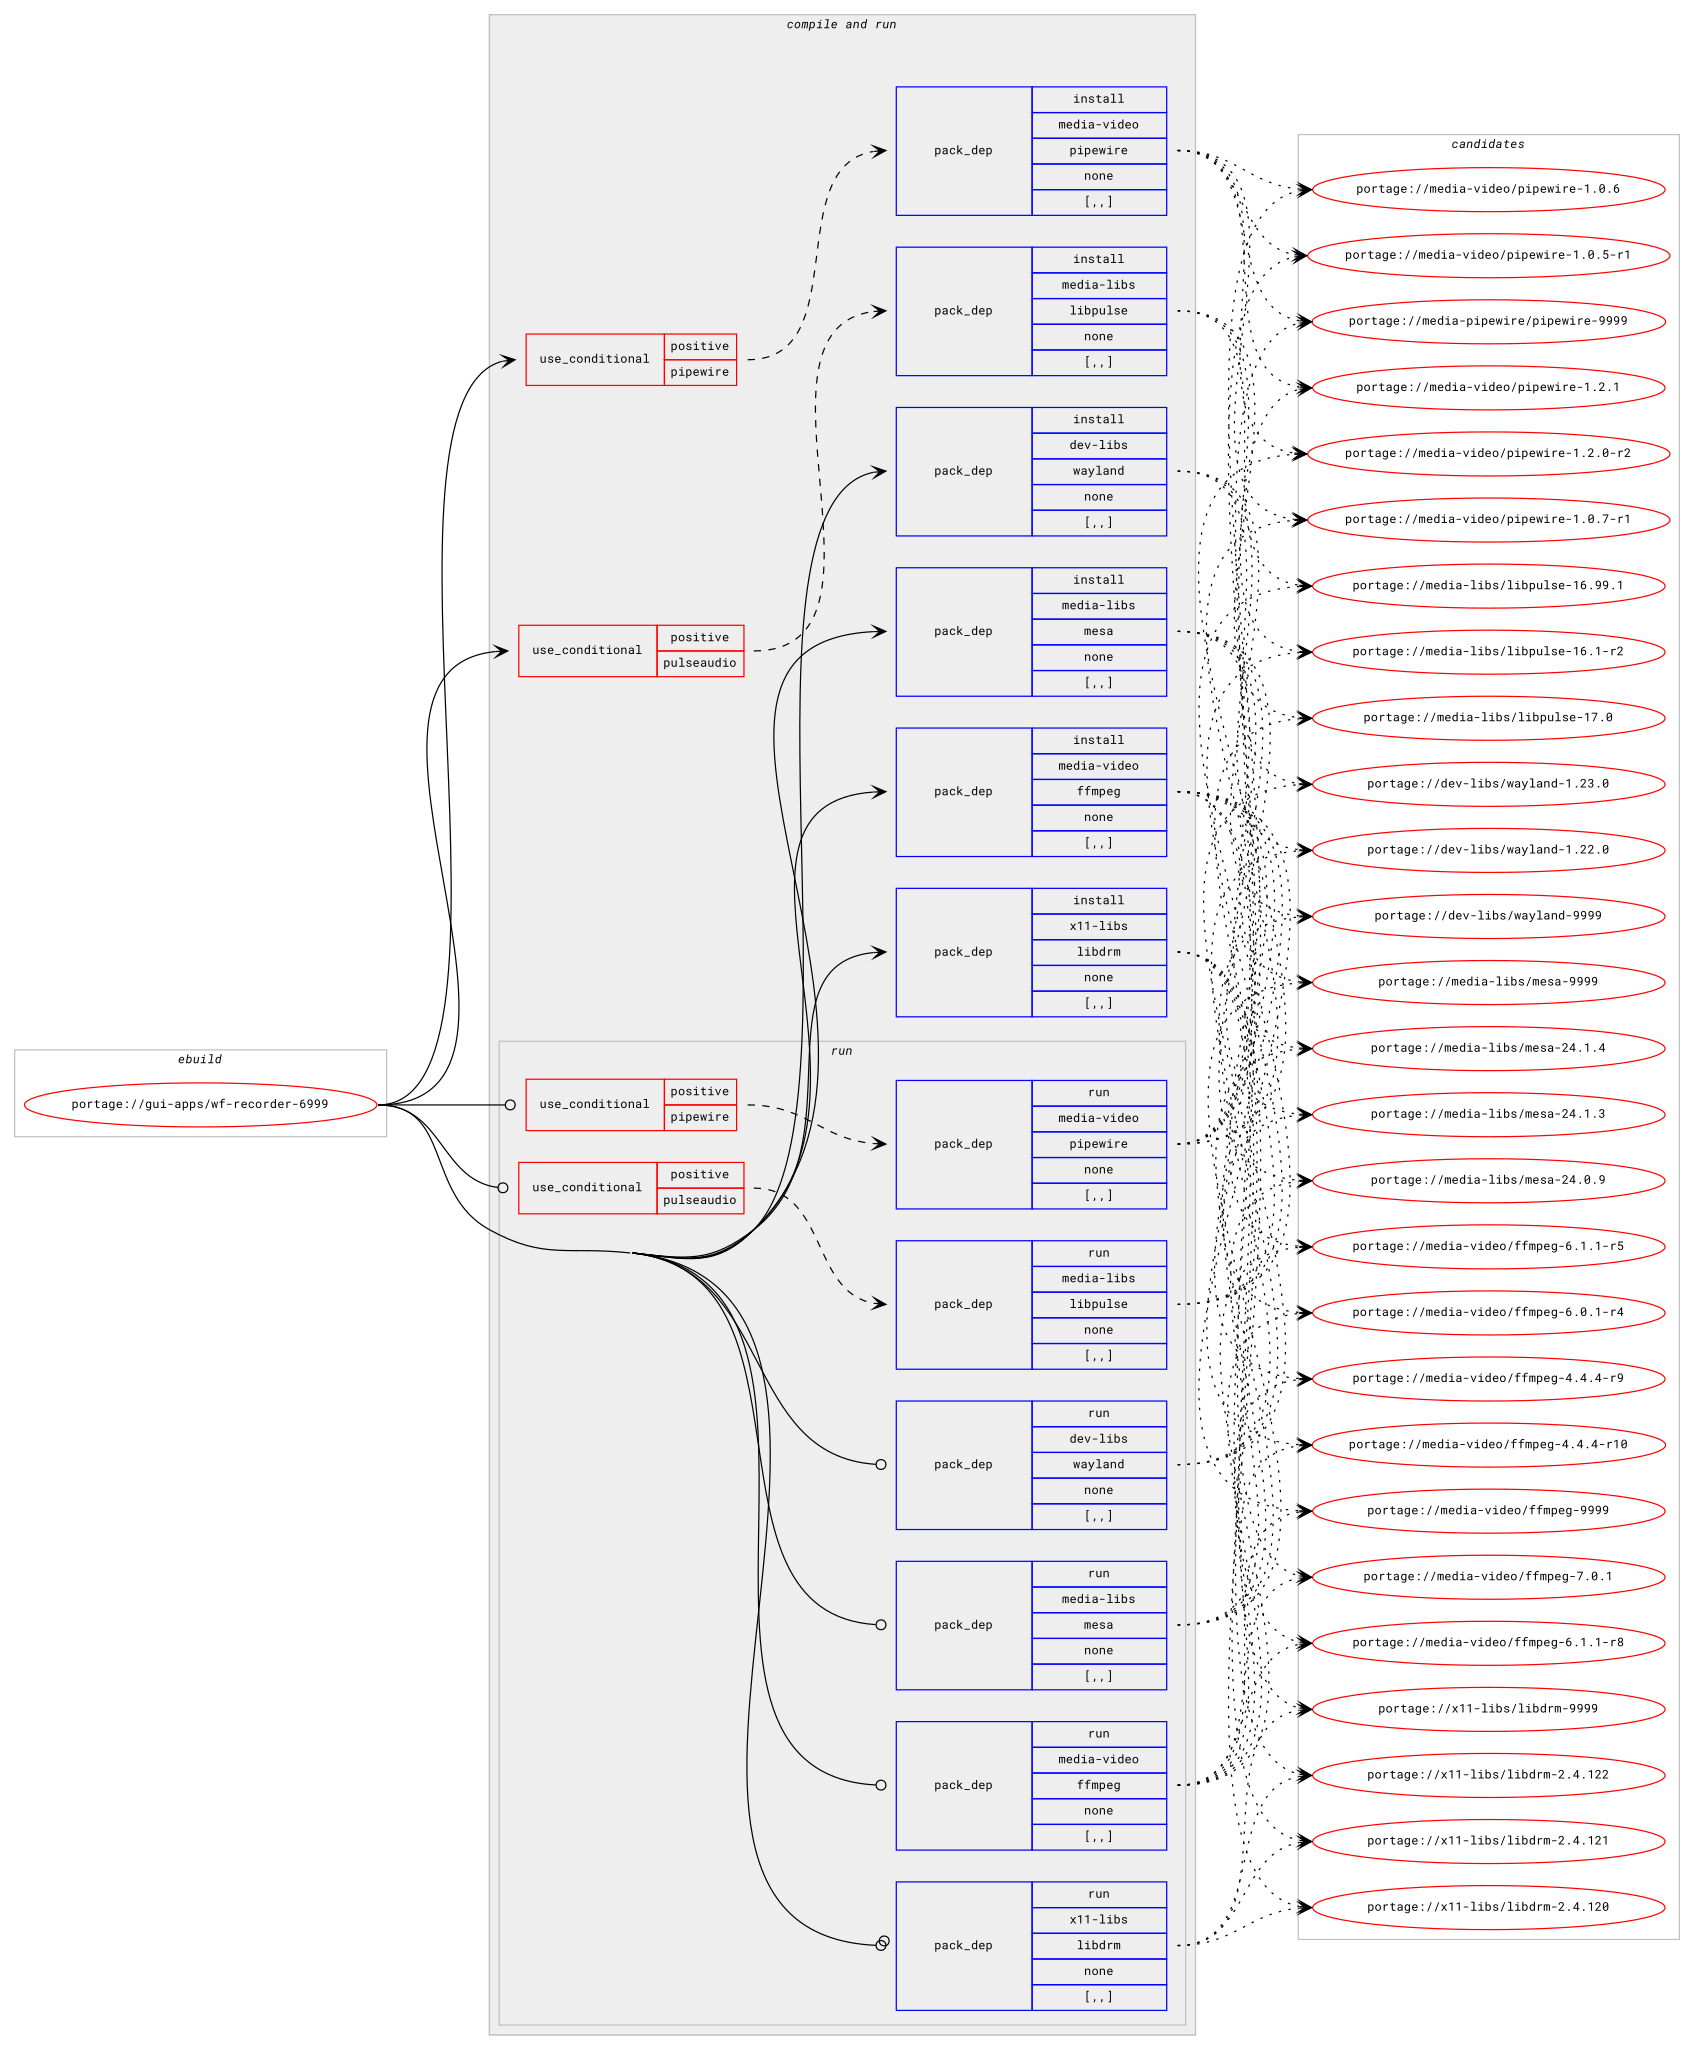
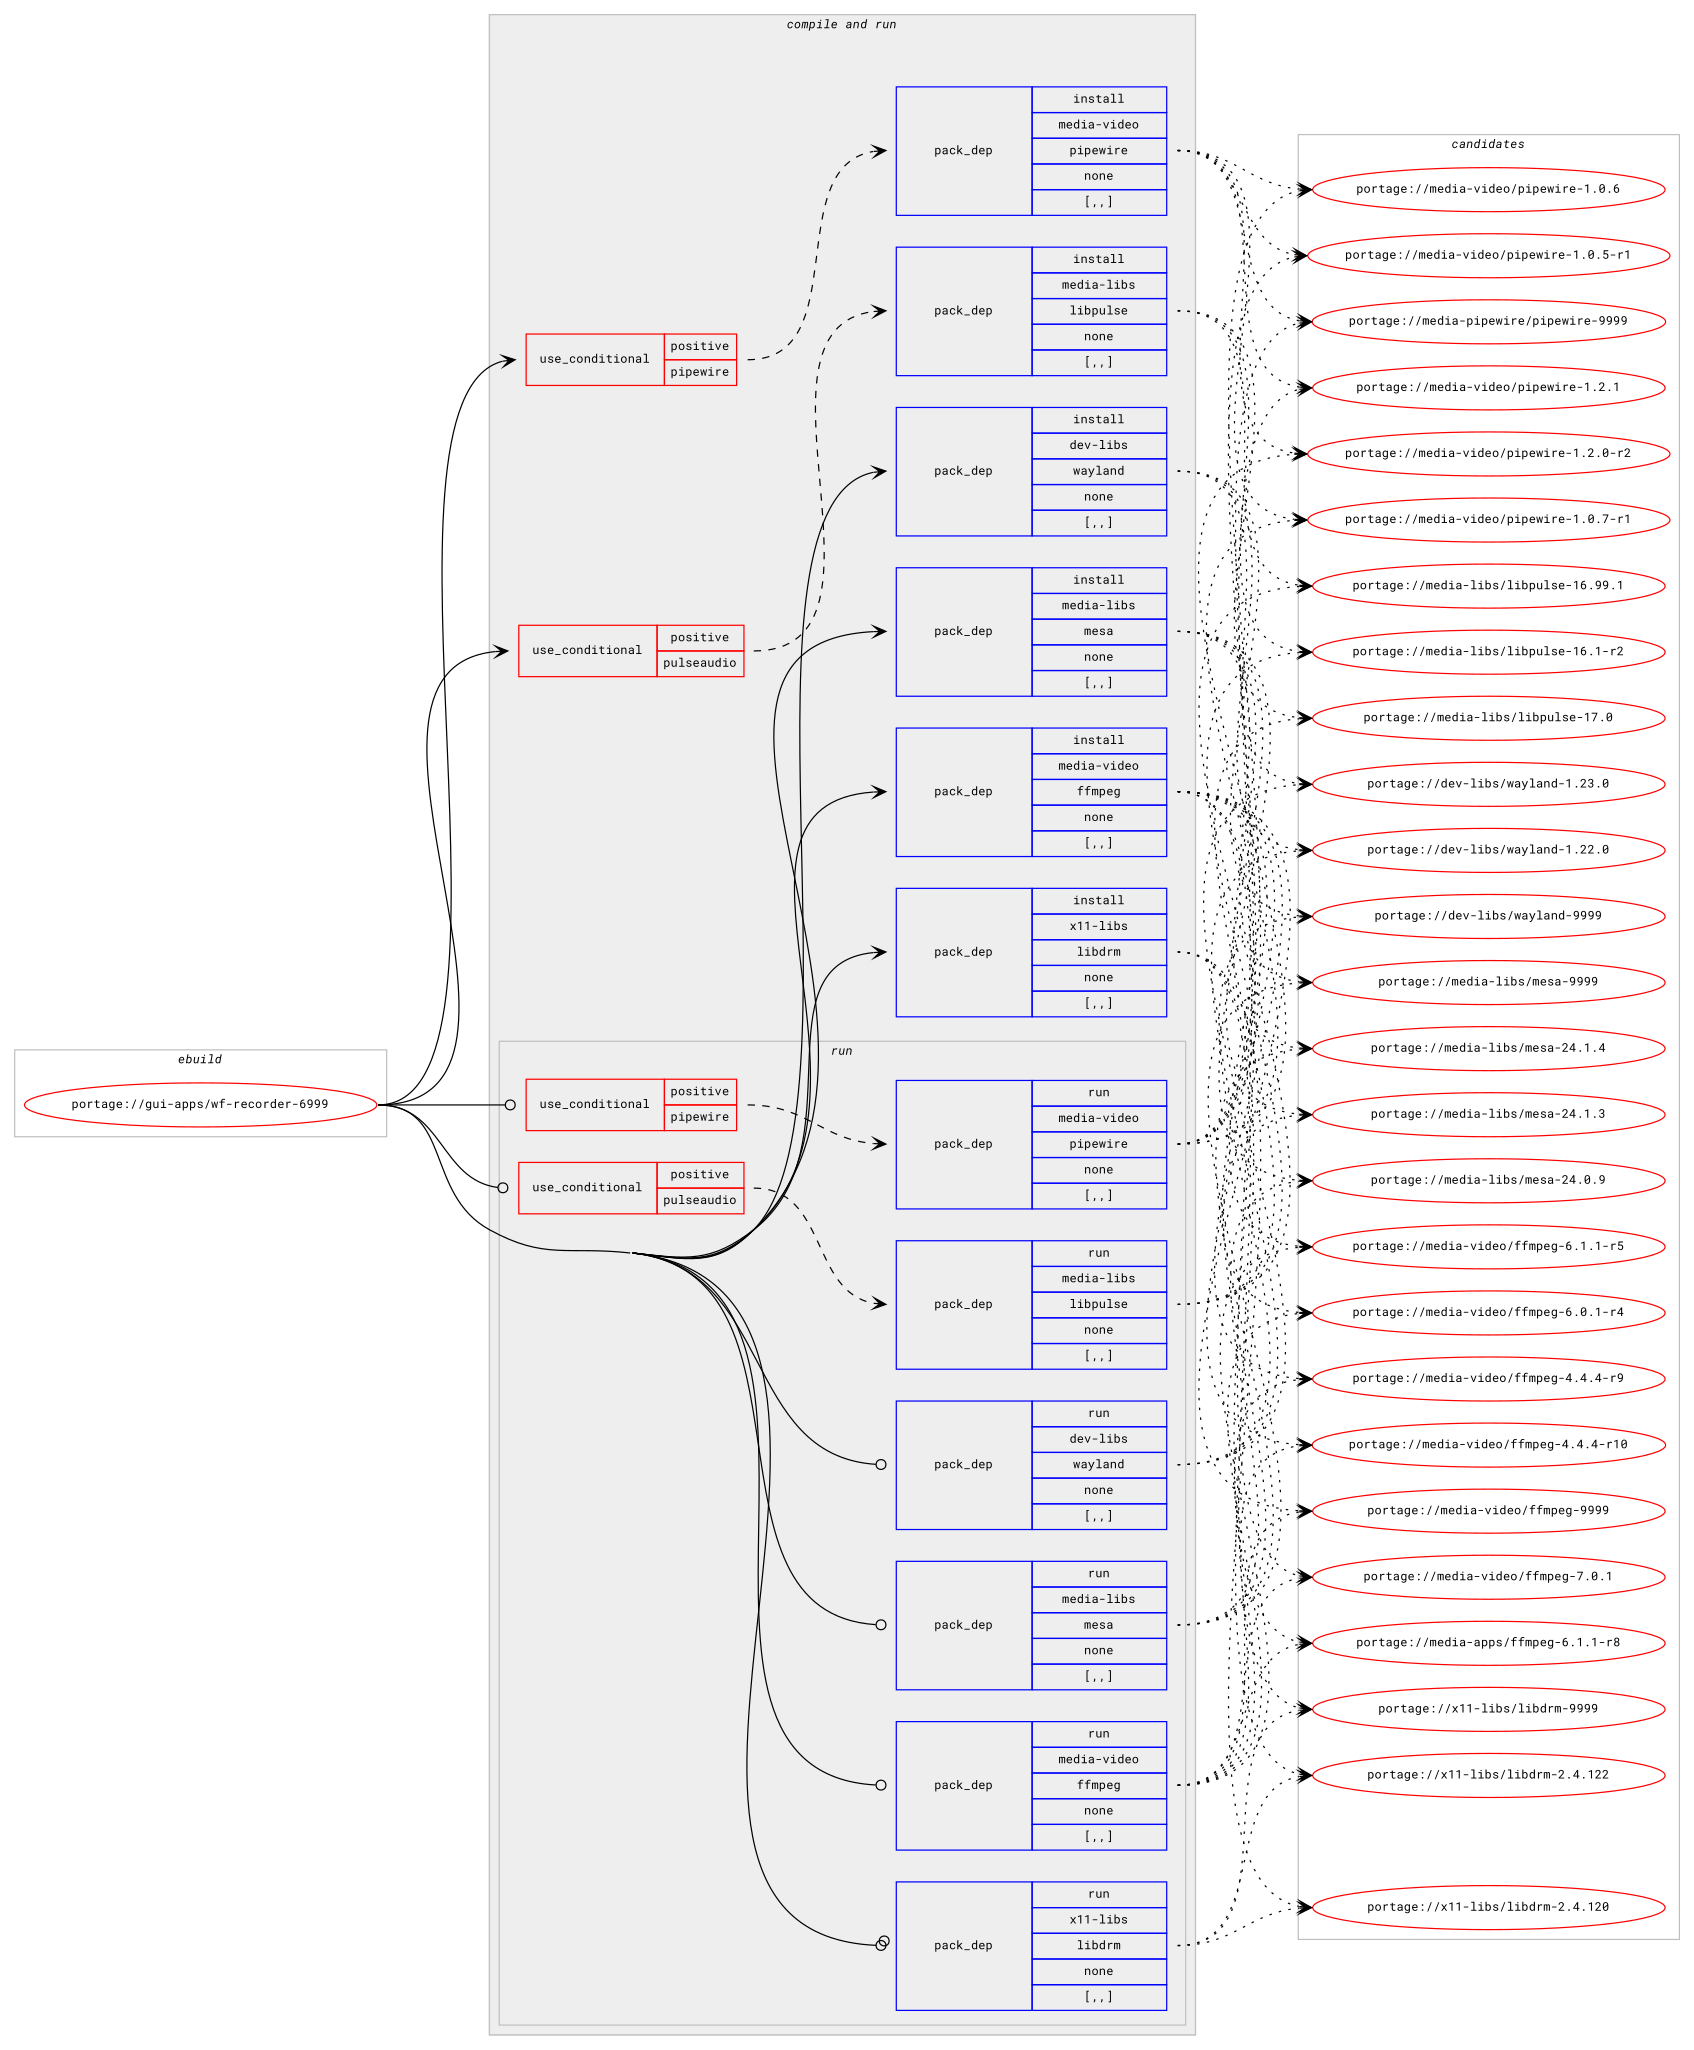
node "portage://media-video/ffmpeg-6.1.1-r8": label "portage://media-video/ffmpeg-6.1.1-r8" -> "portage://media-apps/ffmpeg-6.1.1-r8"
node "portage://x11-libs/libdrm-2.4.121": removed
